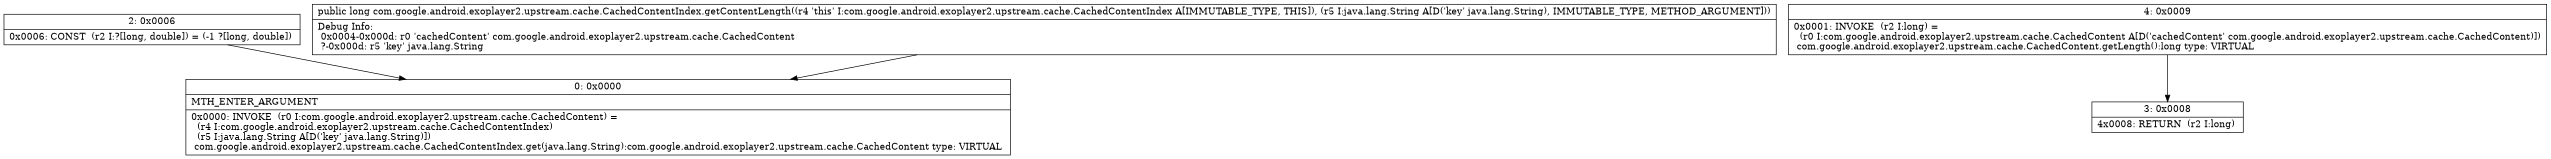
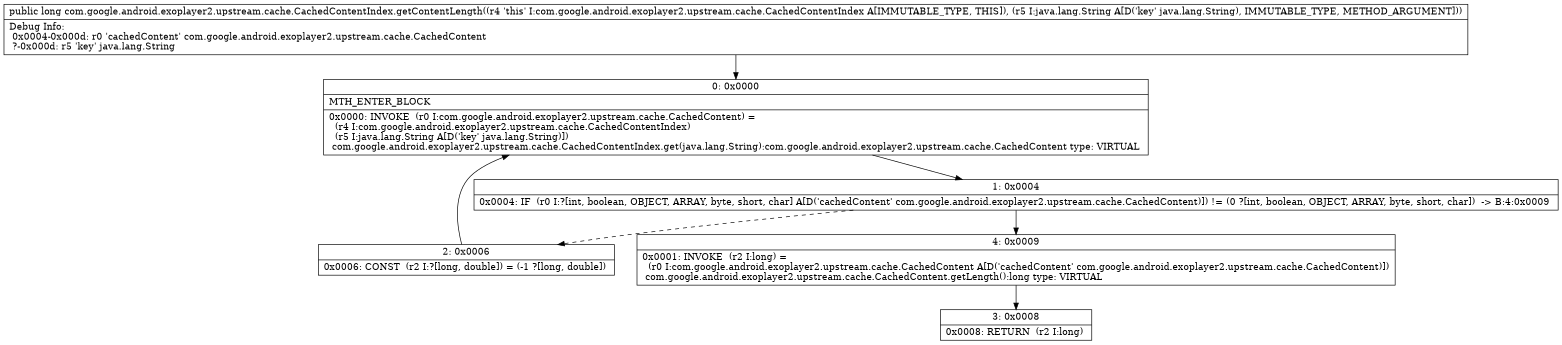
node "0: 0x0000": text "MTH_ENTER_ARGUMENT" -> "MTH_ENTER_BLOCK"
node "3: 0x0008": text "4x0008: RETURN  (r2 I:long)" -> "0x0008: RETURN  (r2 I:long)"
node "1: 0x0004": added
